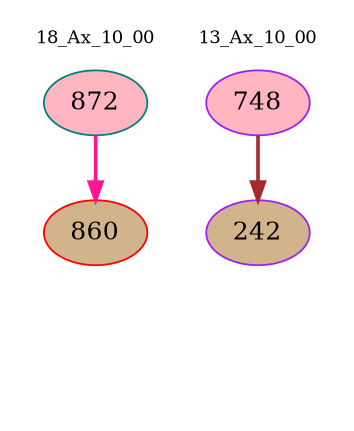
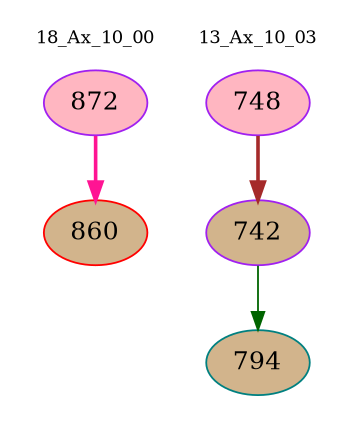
cluster "13_Ax_10_00": label "13_Ax_10_00" -> "13_Ax_10_03"
node "872": color teal -> purple
node "242": label "242" -> "742"
node "794": added
